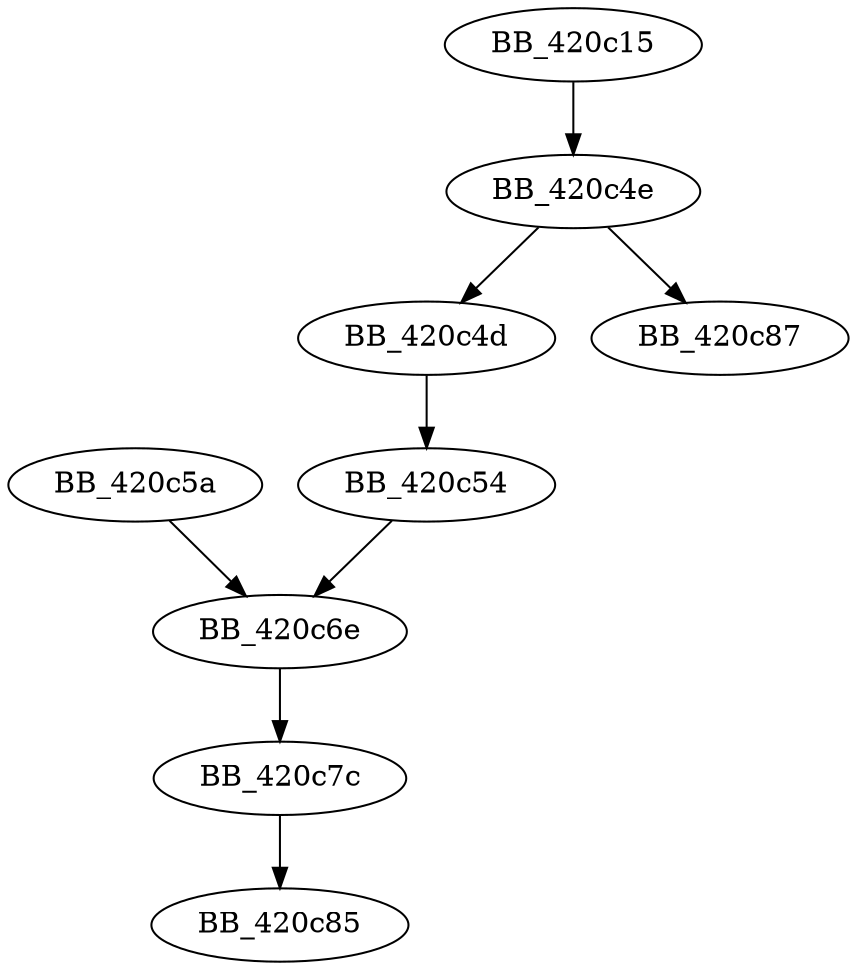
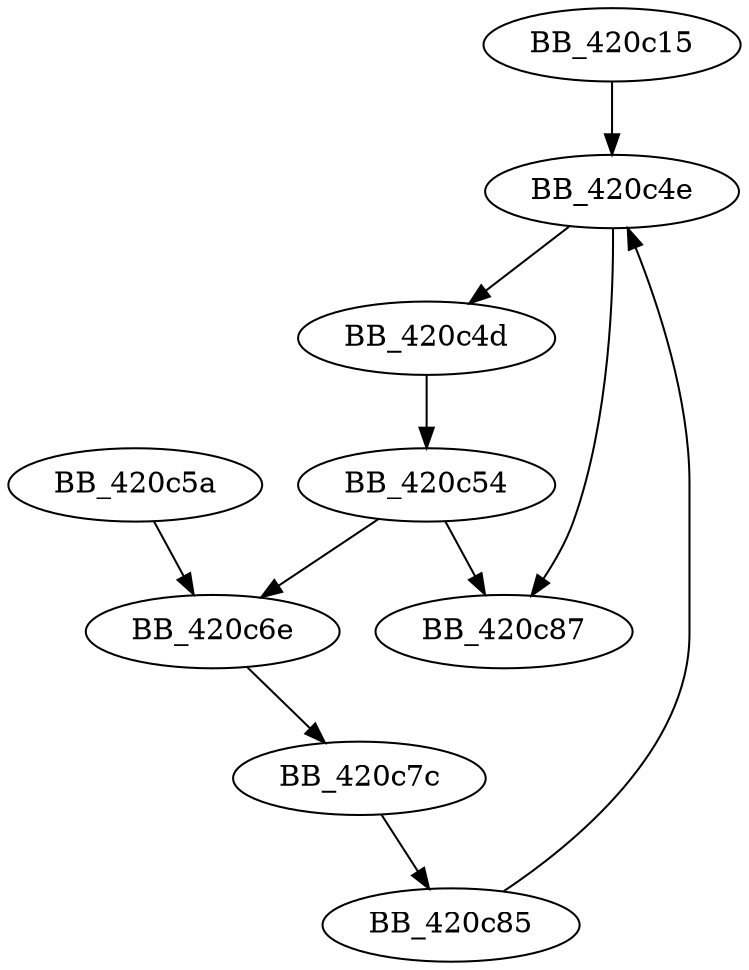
edge "BB_420c54" -> "BB_420c87": added
edge "BB_420c85" -> "BB_420c4e": added
